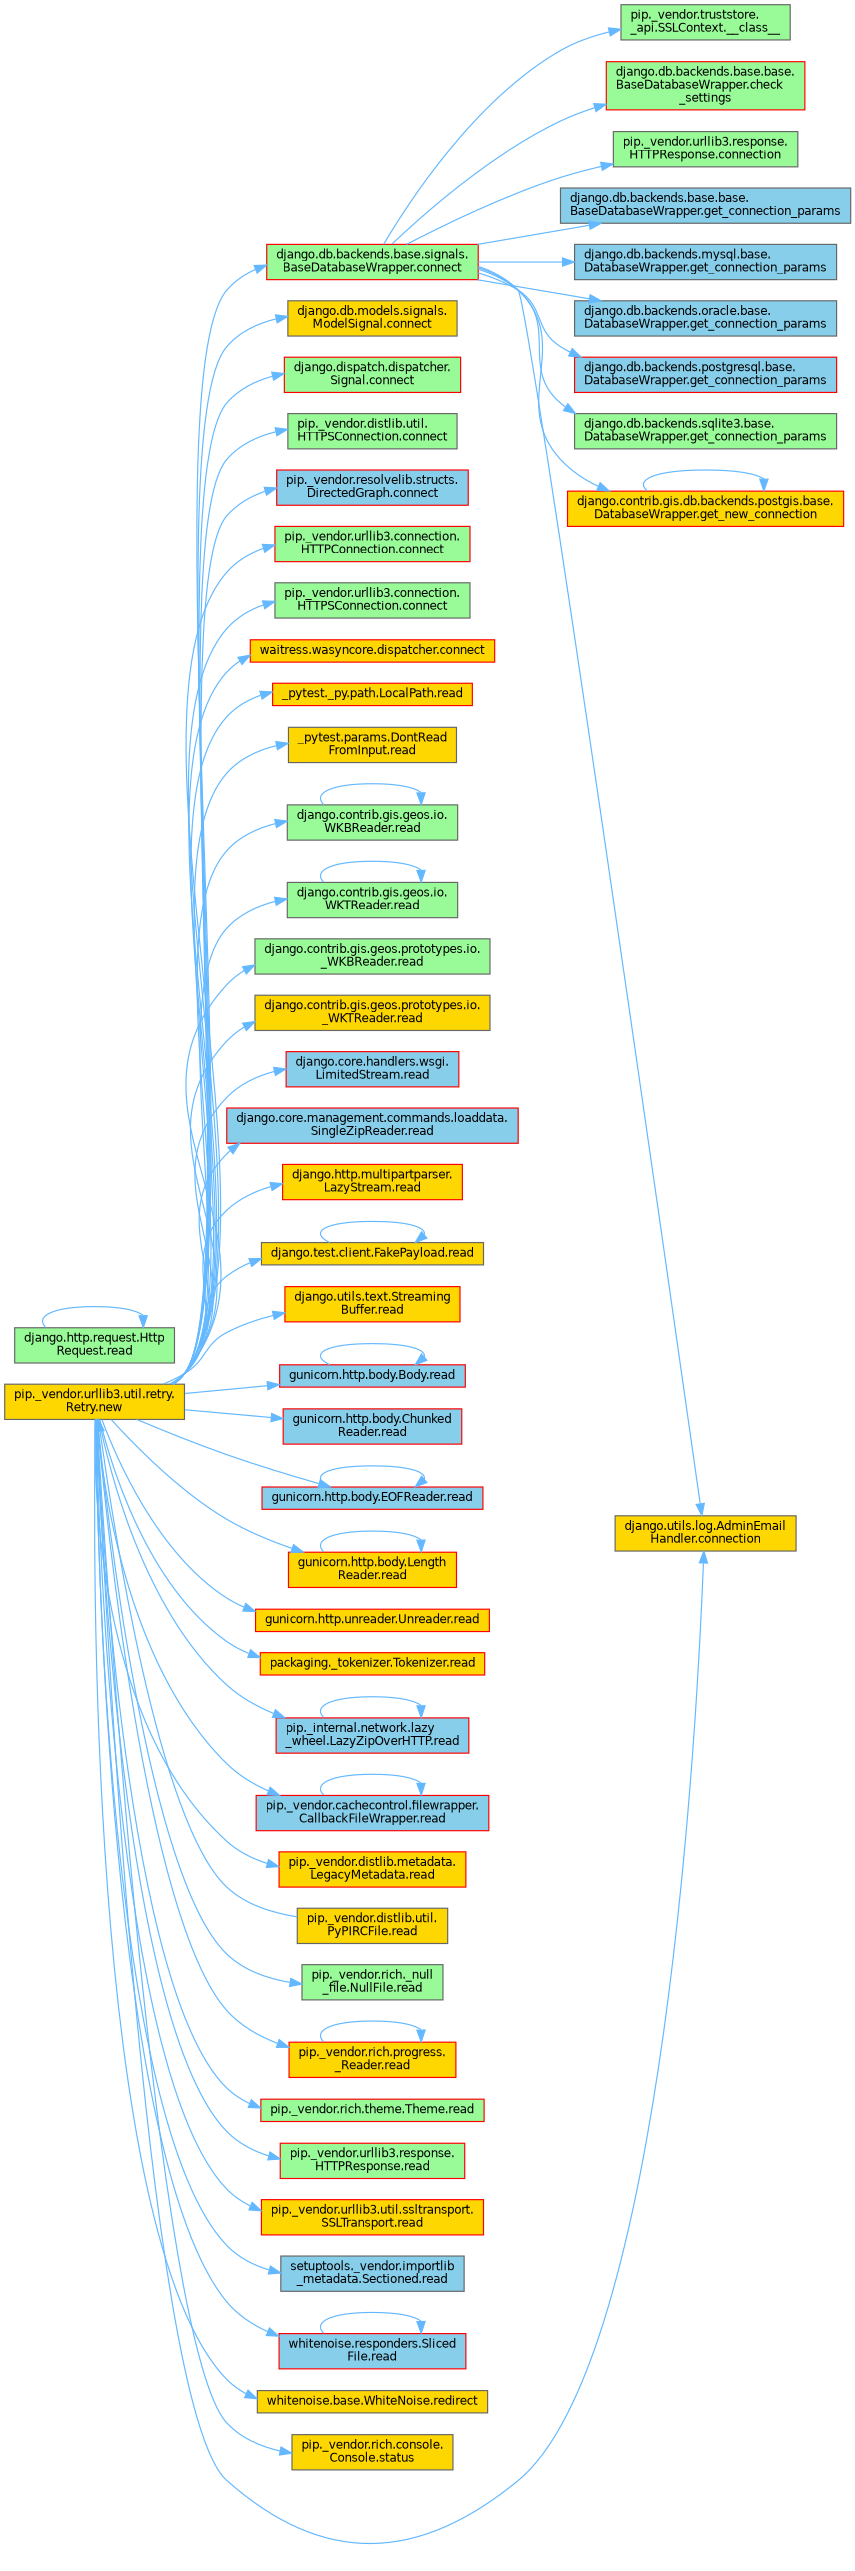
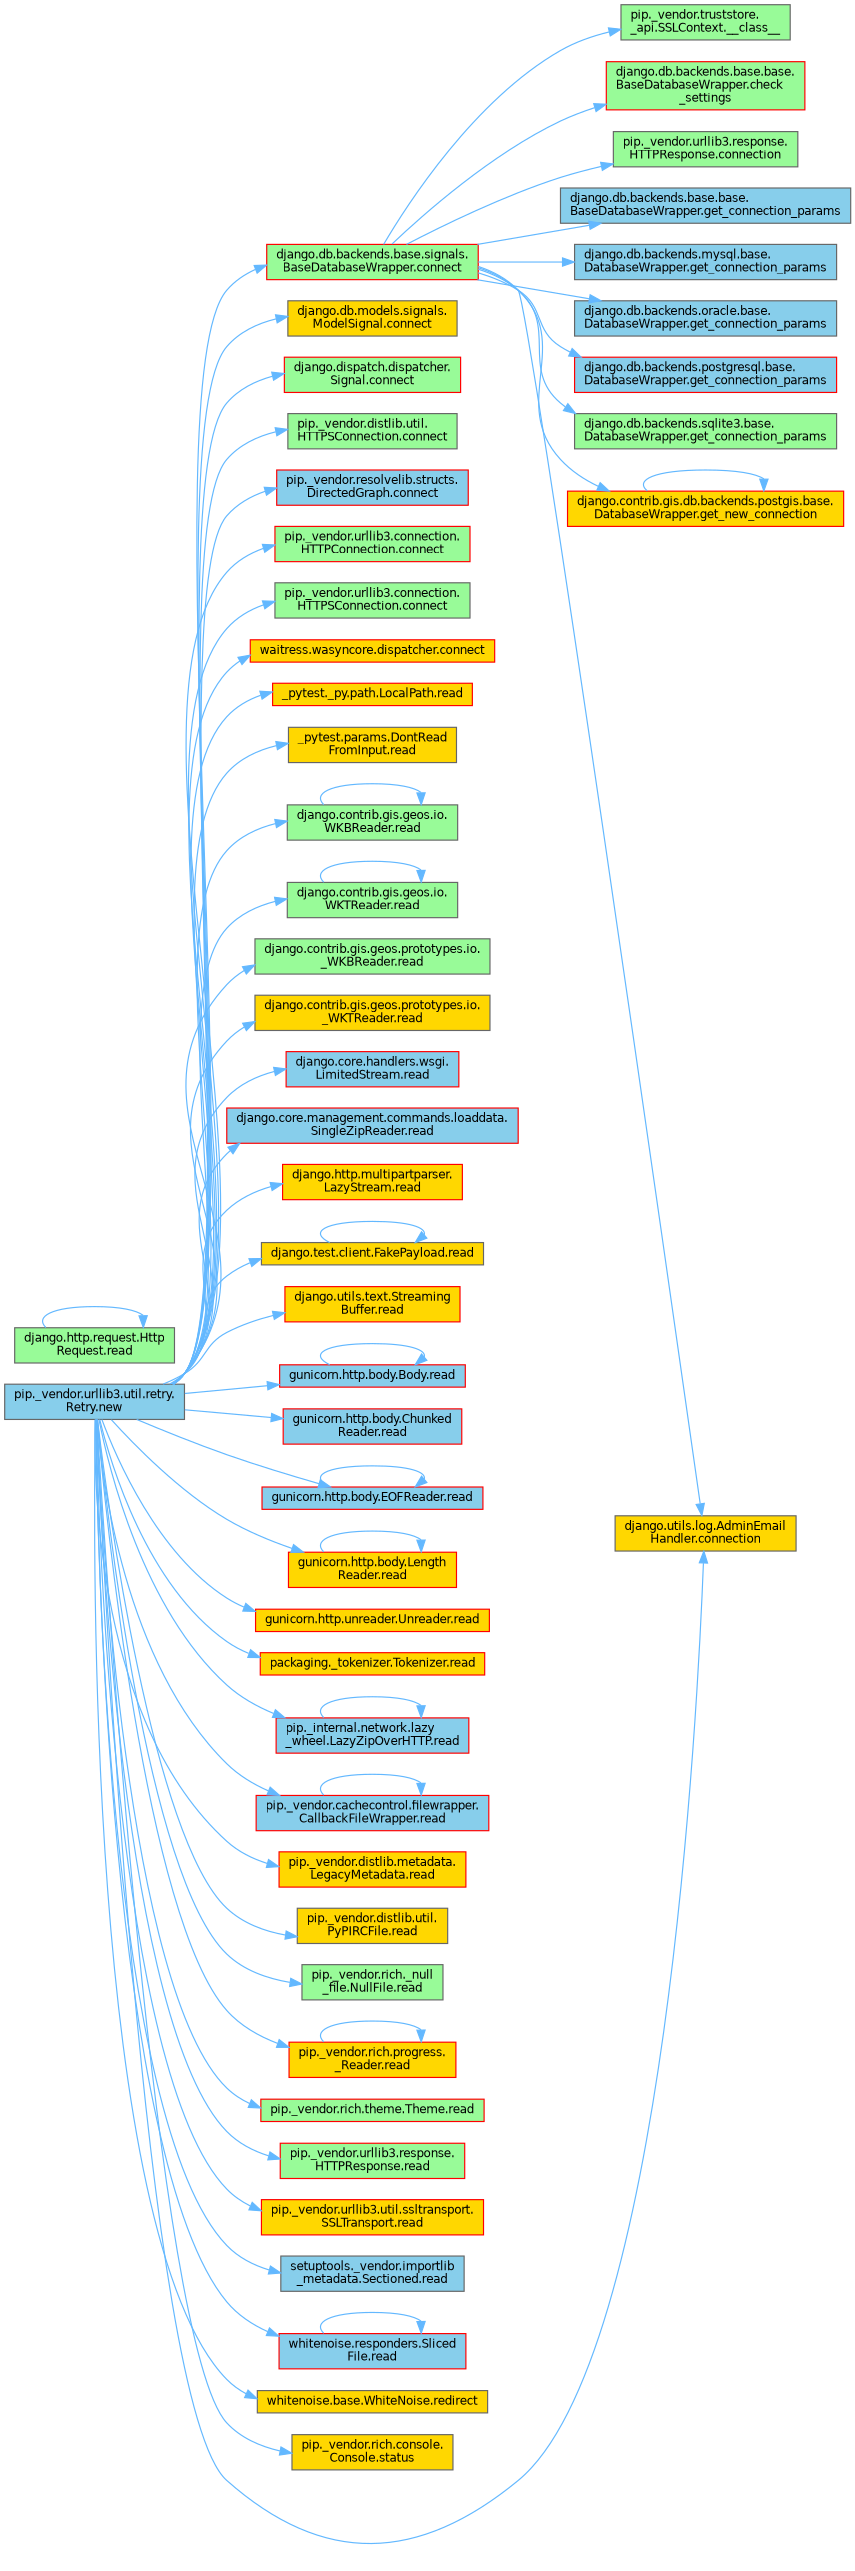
node "pip._vendor.urllib3.util.retry. Retry.new": fillcolor gold -> skyblue
edge "pip._vendor.distlib.util. PyPIRCFile.read" -> "pip._vendor.urllib3.util.retry. Retry.new": reversed
